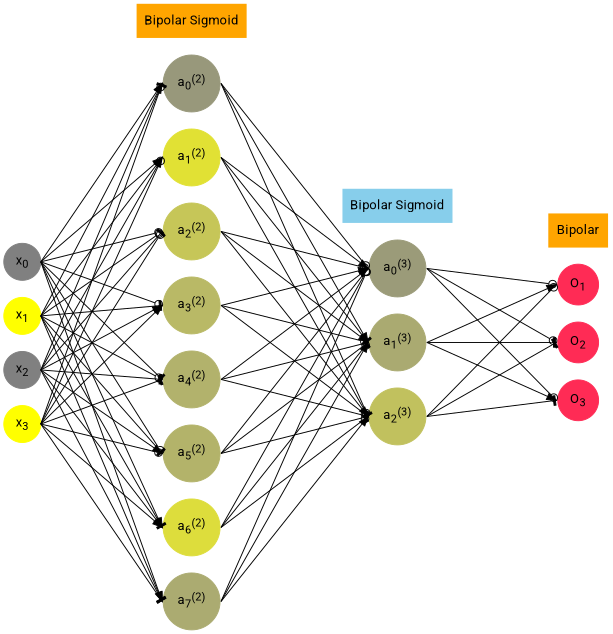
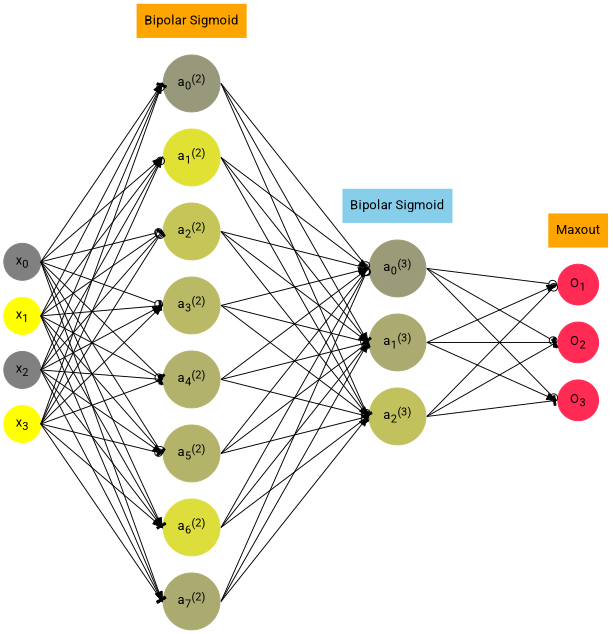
node "Bipolar": label "Bipolar" -> "Maxout"
